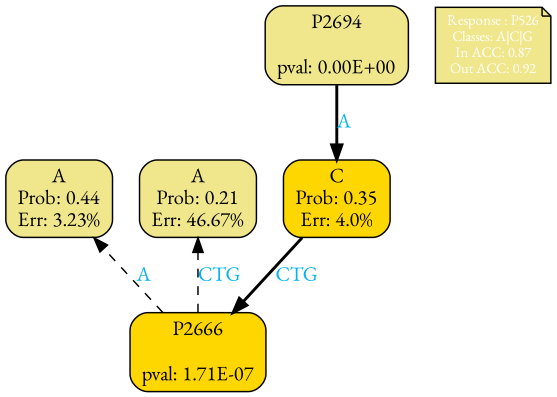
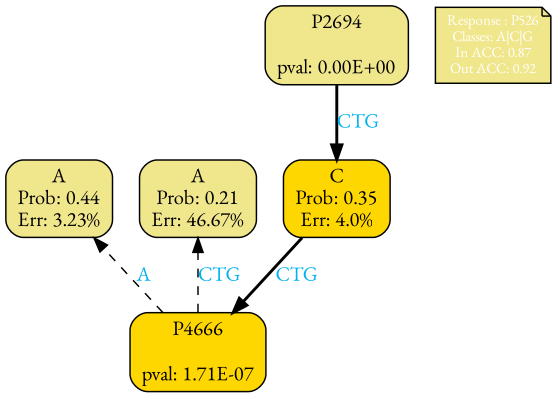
edge "P2694 pval: 0.00E+00" -> "C Prob: 0.35 Err: 4.0%": label "A" -> "CTG"
node "P2666 pval: 1.71E-07": label "P2666 pval: 1.71E-07" -> "P4666 pval: 1.71E-07"
